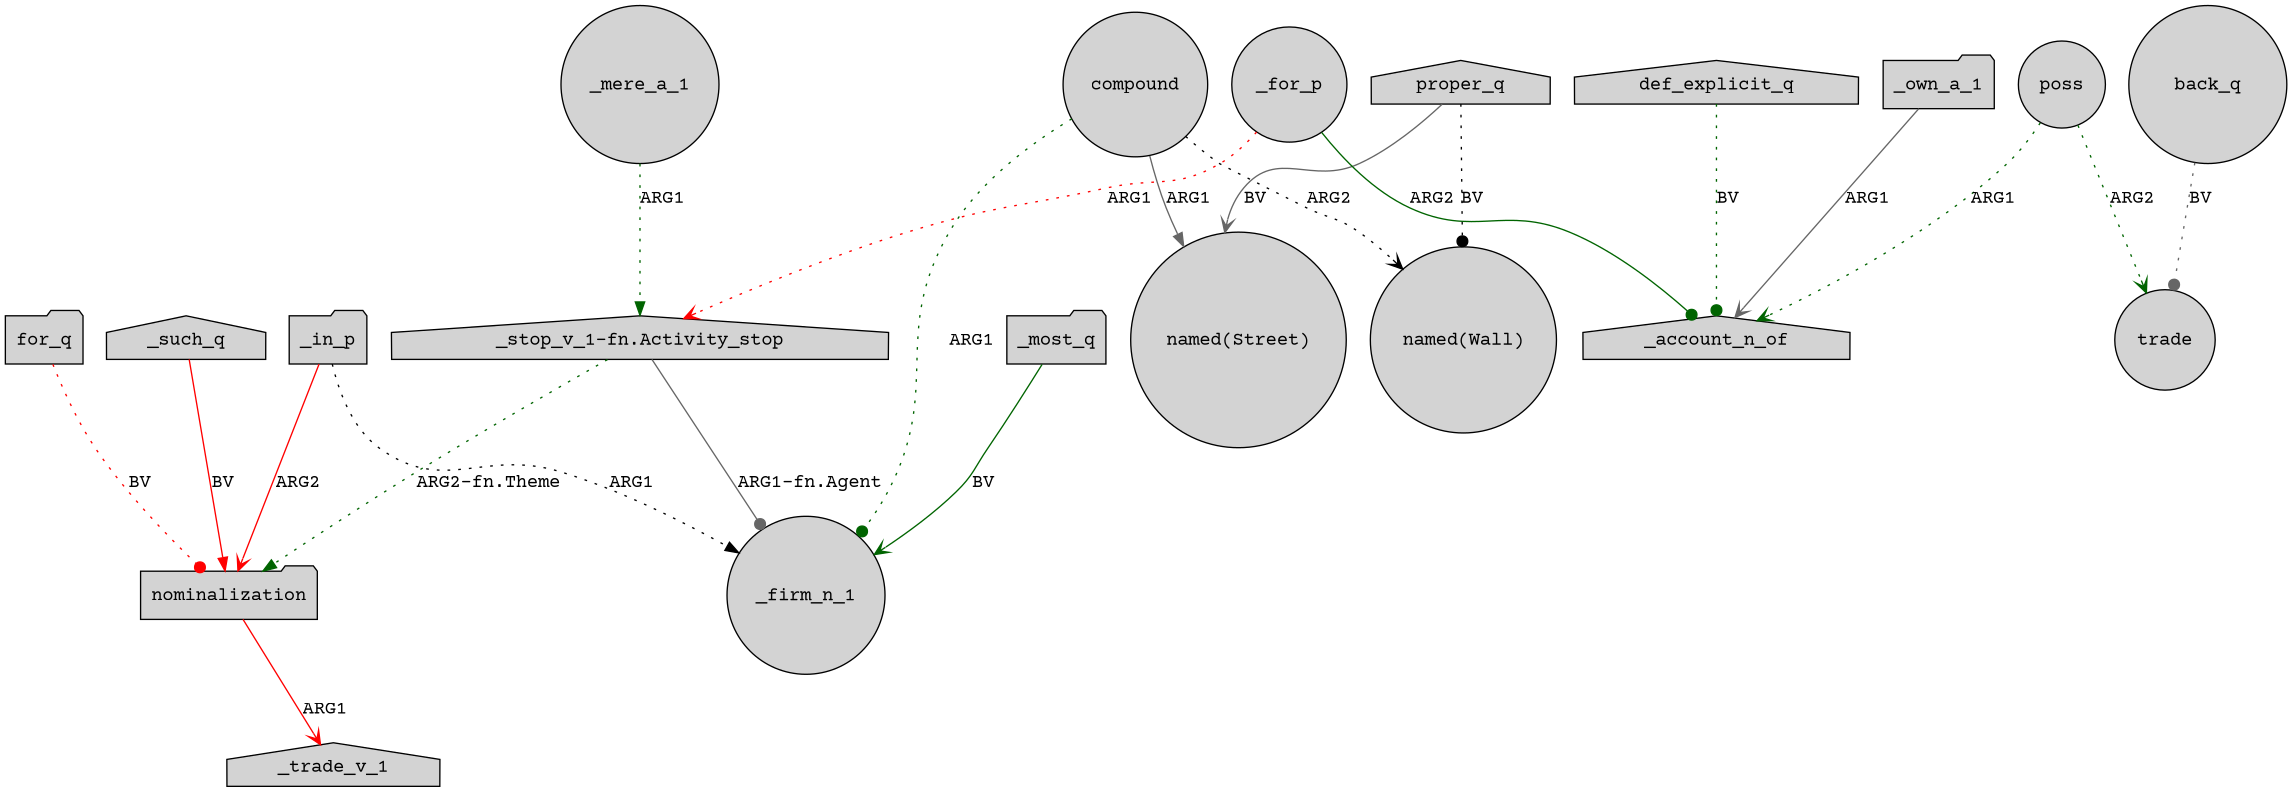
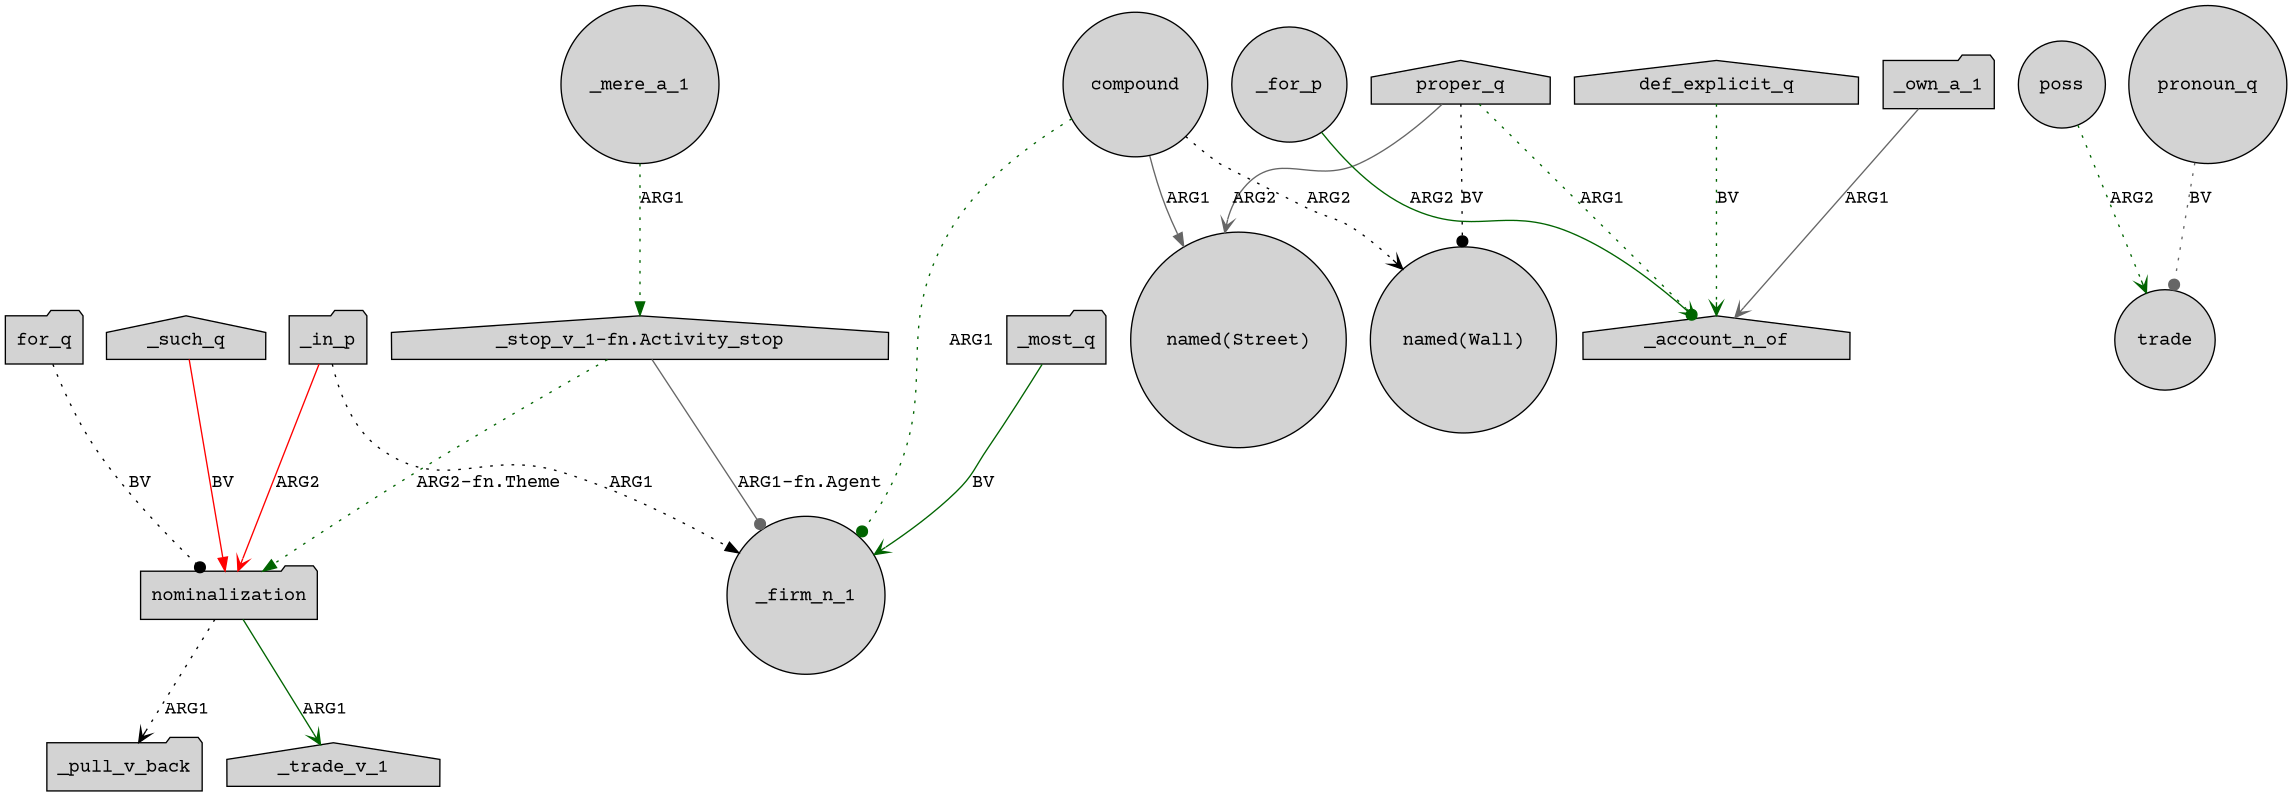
node "back_q": label "back_q" -> "pronoun_q"
edge "proper_q" -> "named(Street)": label "BV" -> "ARG2"
edge "def_explicit_q" -> "_account_n_of": arrowhead dot -> vee
edge "_for_p" -> "_stop_v_1-fn.Activity_stop": removed, label "ARG1"
edge "poss" -> "_account_n_of": now "proper_q" -> "_account_n_of"
edge "for_q" -> "nominalization": color red -> black
edge "nominalization" -> "_trade_v_1": color red -> darkgreen
node "_pull_v_back": added
